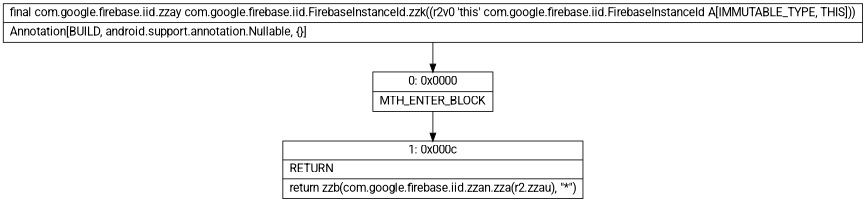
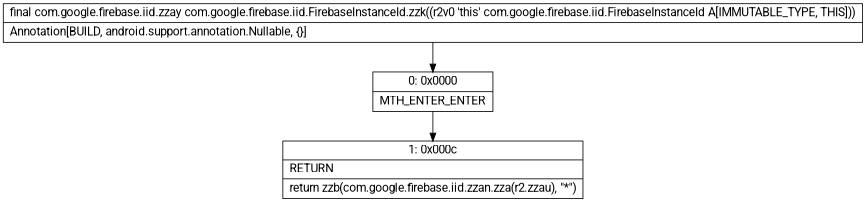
node "0: 0x0000": text "MTH_ENTER_BLOCK" -> "MTH_ENTER_ENTER"
